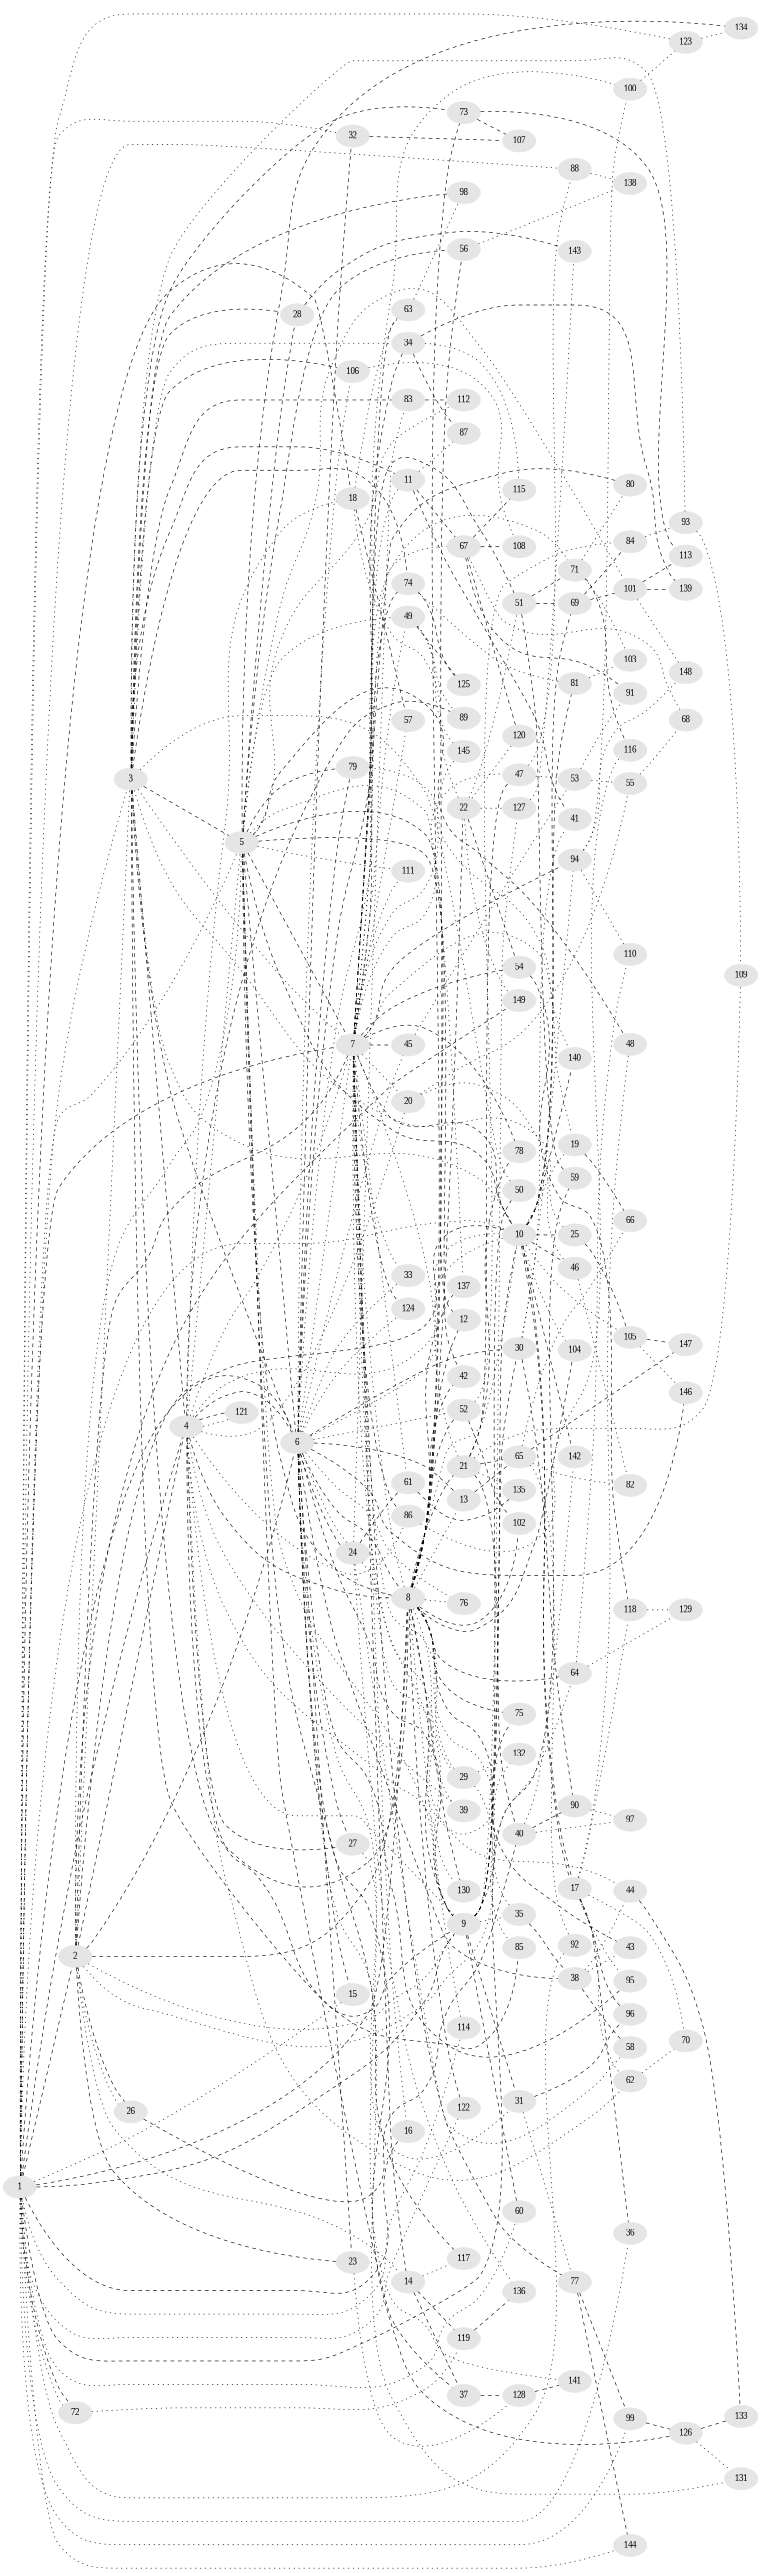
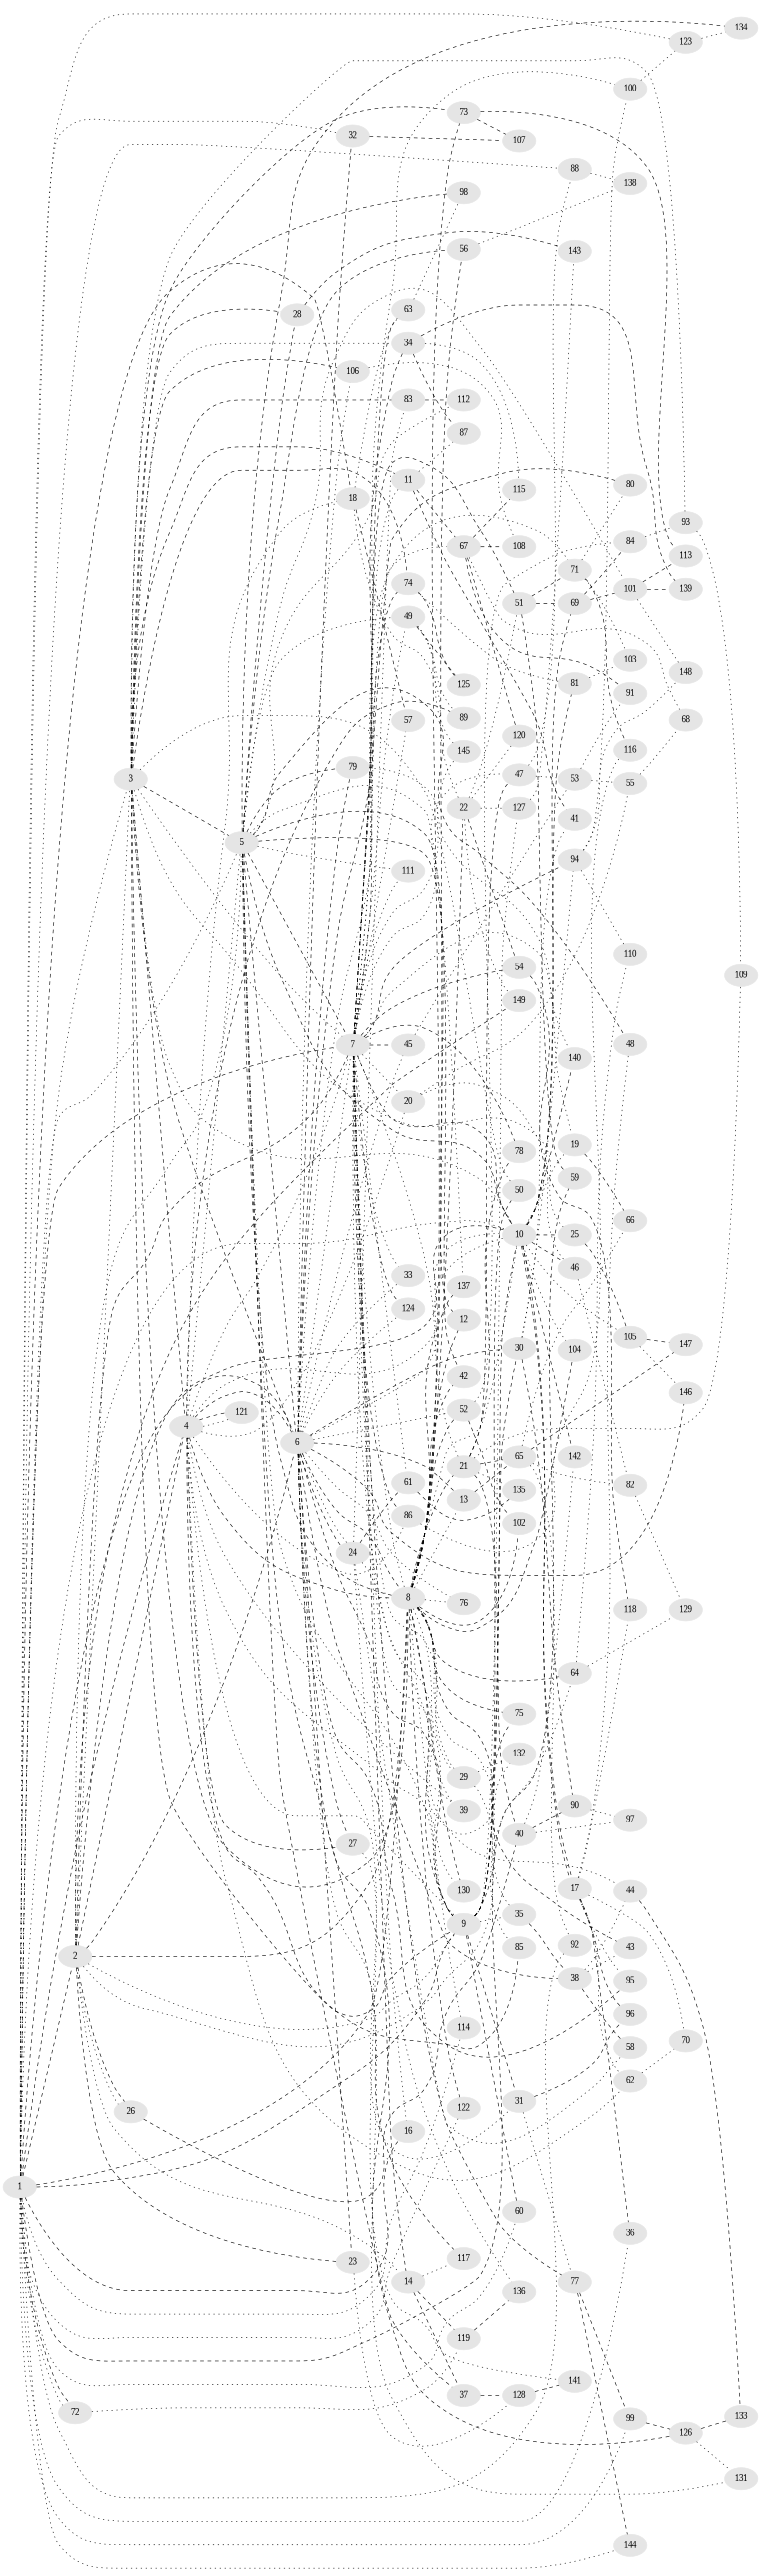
edge "118" -- "129": now "82" -- "129"
node "15": removed
